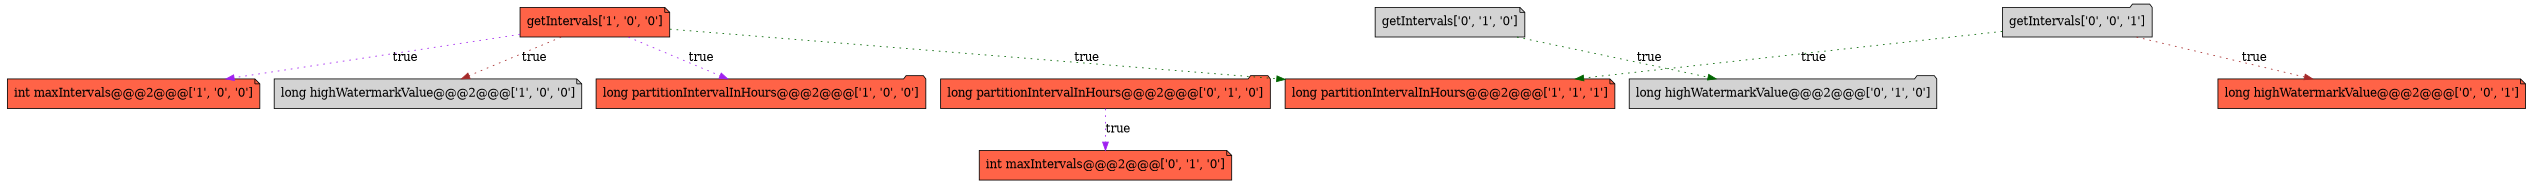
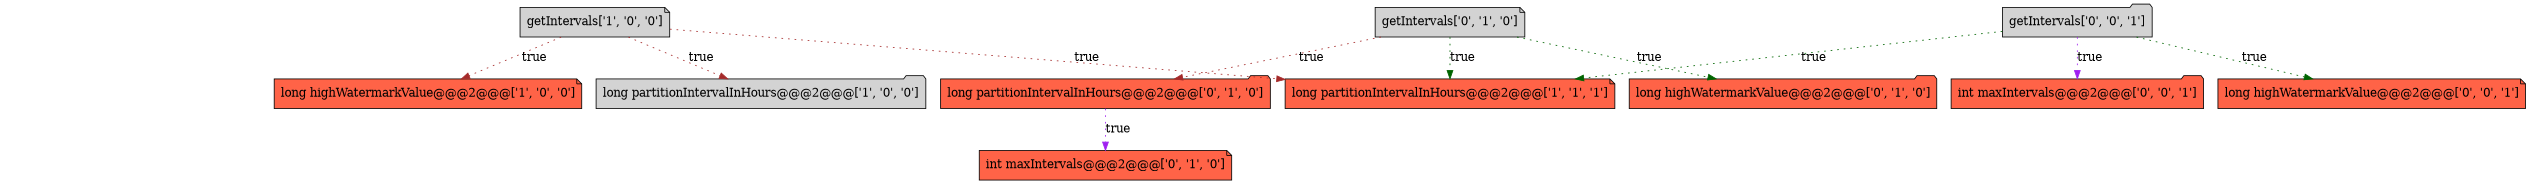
node "getIntervals['1', '0', '0']": fillcolor tomato -> lightgray
edge "getIntervals['1', '0', '0']" -> "long partitionIntervalInHours@@@2@@@['1', '1', '1']": color darkgreen -> brown
edge "getIntervals['0', '1', '0']" -> "long partitionIntervalInHours@@@2@@@['1', '1', '1']": added, label "true"
edge "getIntervals['1', '0', '0']" -> "long partitionIntervalInHours@@@2@@@['1', '0', '0']": color purple -> brown
edge "getIntervals['0', '1', '0']" -> "long partitionIntervalInHours@@@2@@@['0', '1', '0']": added, label "true"
edge "getIntervals['0', '0', '1']" -> "long highWatermarkValue@@@2@@@['0', '0', '1']": color brown -> darkgreen
node "int maxIntervals@@@2@@@['1', '0', '0']": removed
node "long highWatermarkValue@@@2@@@['1', '0', '0']": fillcolor lightgray -> tomato
node "long partitionIntervalInHours@@@2@@@['1', '0', '0']": fillcolor tomato -> lightgray
node "long highWatermarkValue@@@2@@@['0', '1', '0']": fillcolor lightgray -> tomato
node "int maxIntervals@@@2@@@['0', '0', '1']": added
